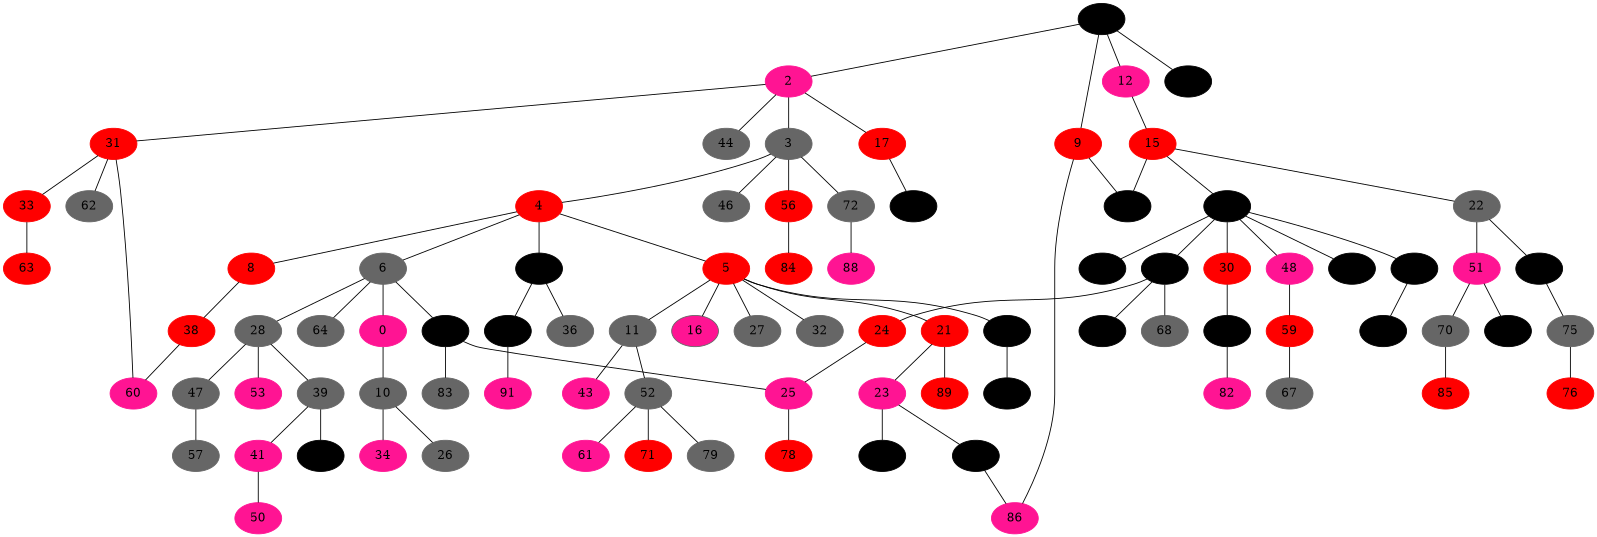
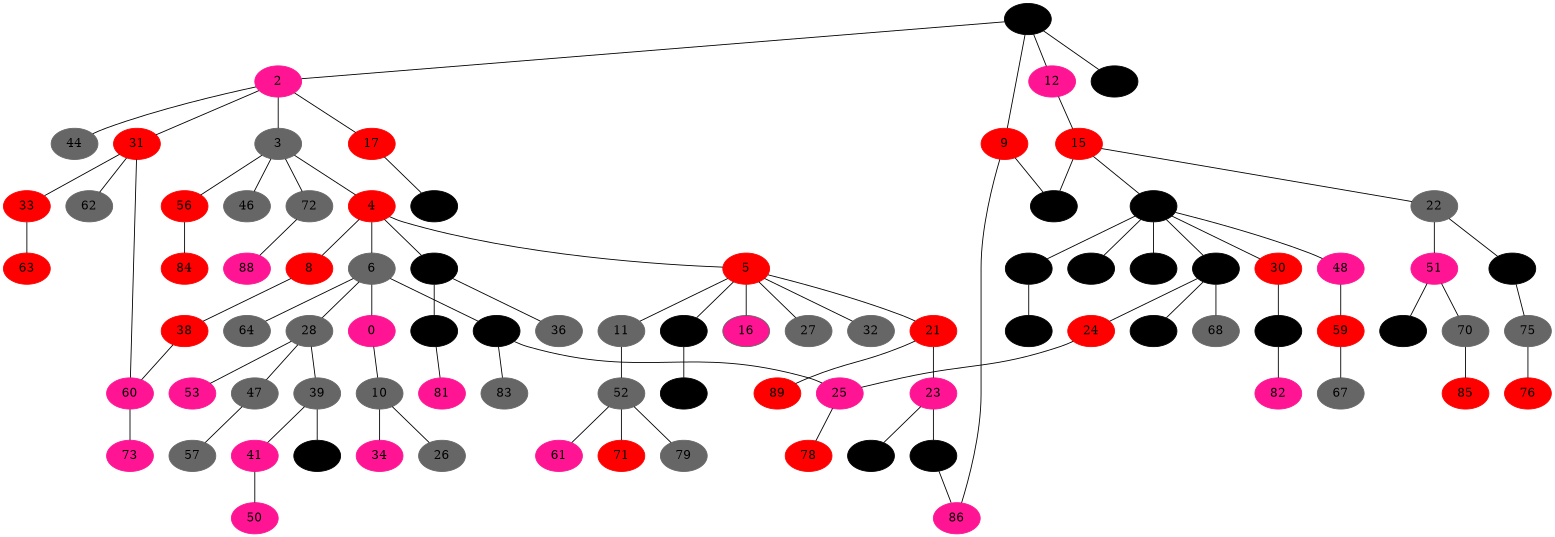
node "91": label "91" -> "81"
node "43": removed
node "73": added
